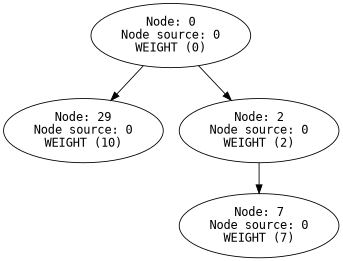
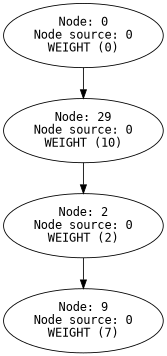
edge "Node: 0 Node source: 0 WEIGHT (0)" -> "Node: 2 Node source: 0 WEIGHT (2)": now "Node: 29 Node source: 0 WEIGHT (10)" -> "Node: 2 Node source: 0 WEIGHT (2)"
node "Node: 7 Node source: 0 WEIGHT (7)": label "Node: 7 Node source: 0 WEIGHT (7)" -> "Node: 9 Node source: 0 WEIGHT (7)"
